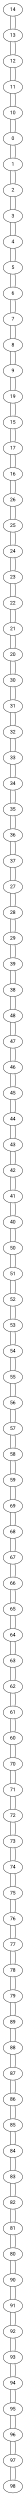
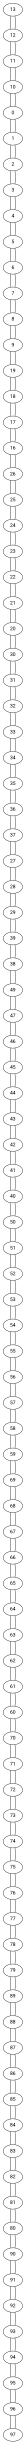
node "14": removed
node "15": label "15" -> "18"
node "48": label "48" -> "49"
node "98": removed
